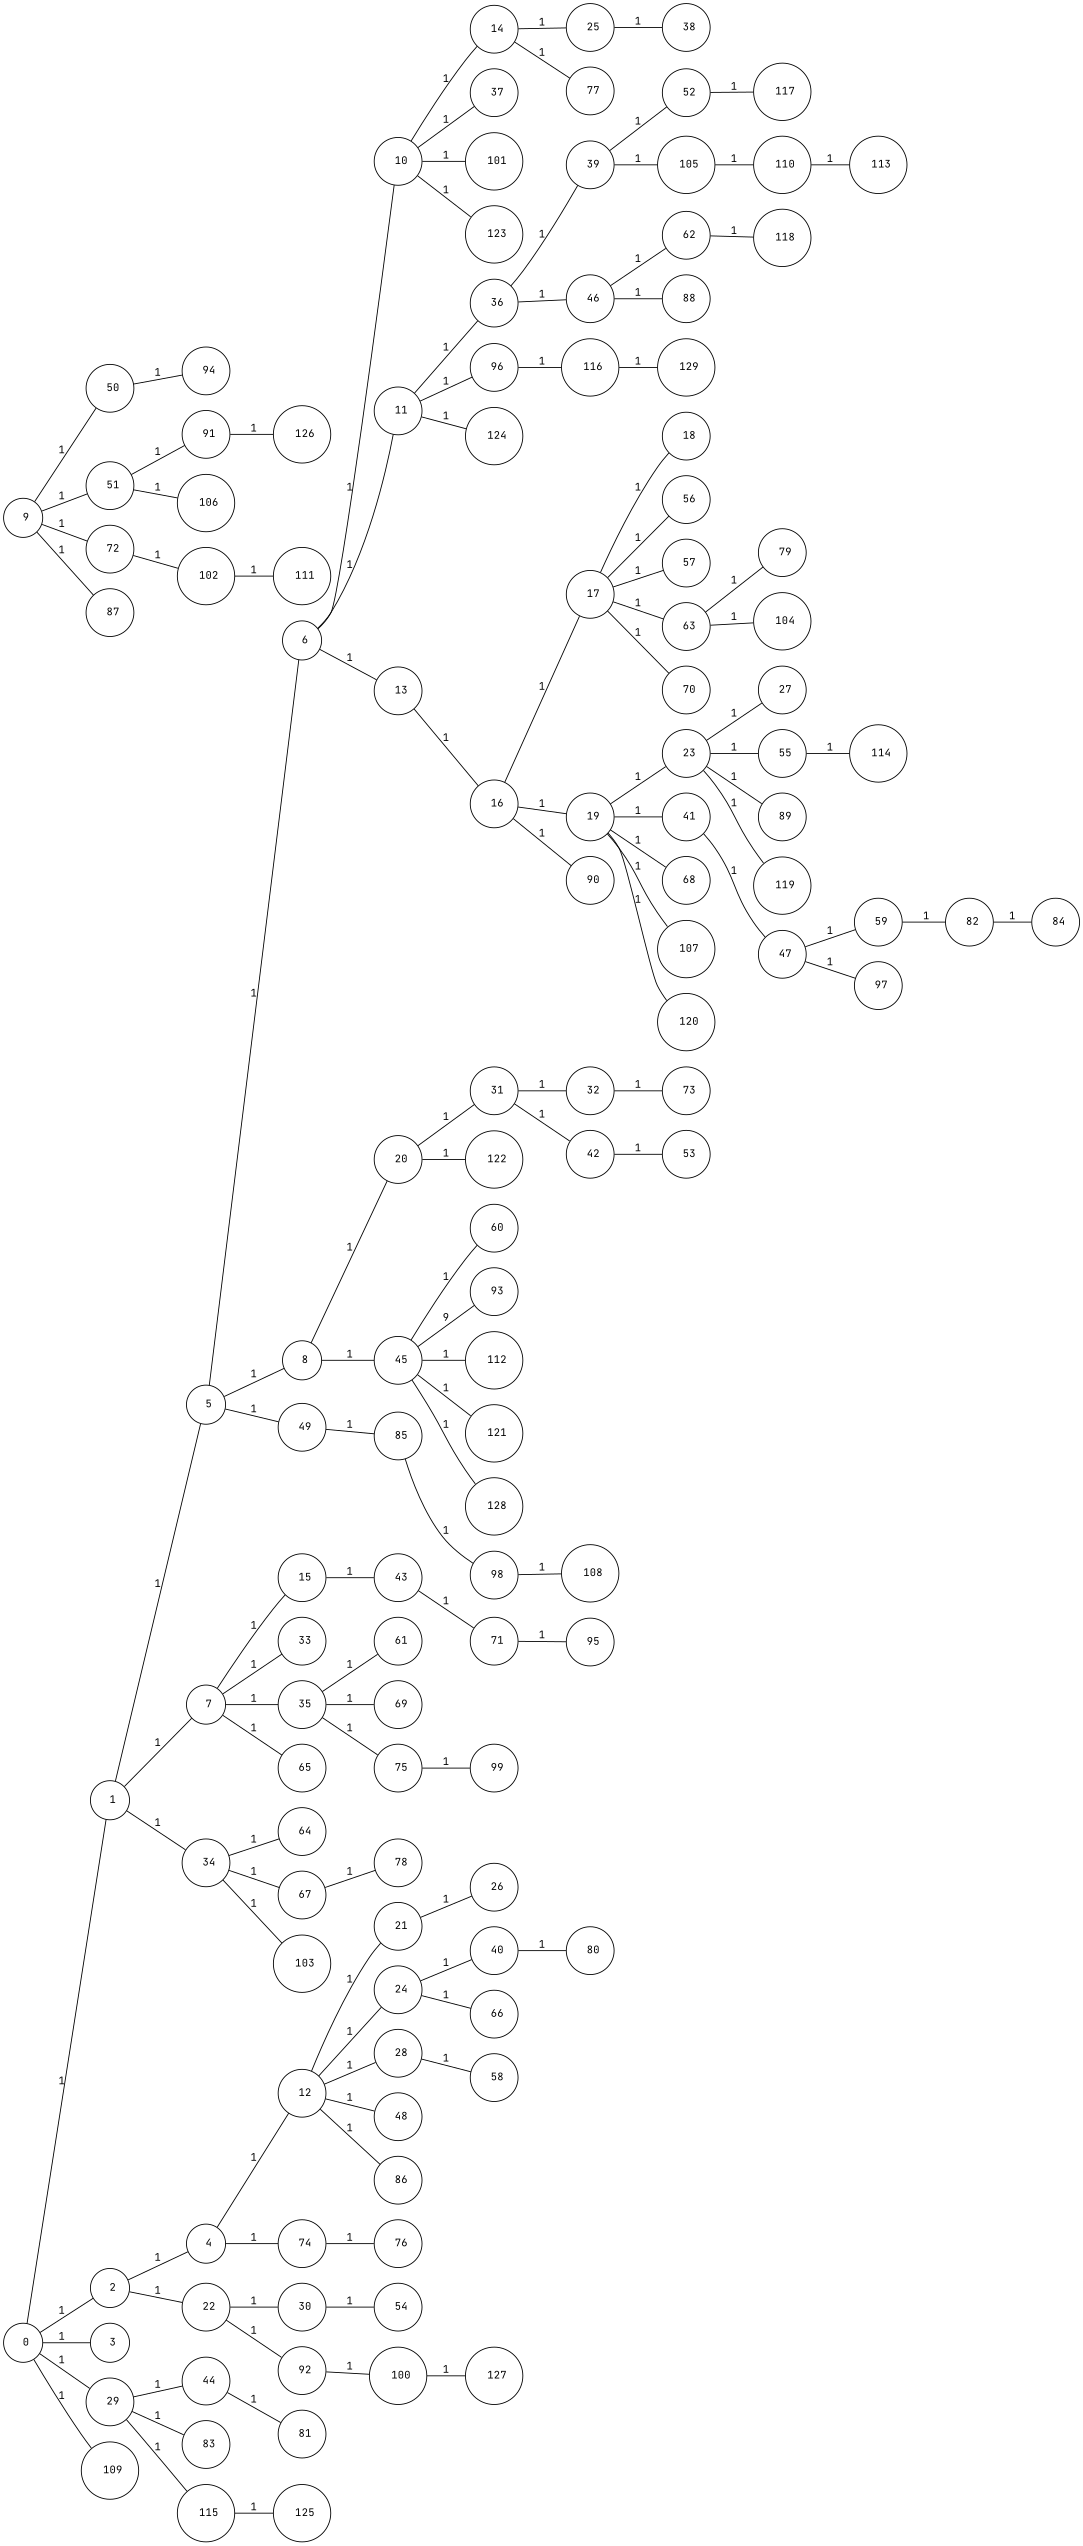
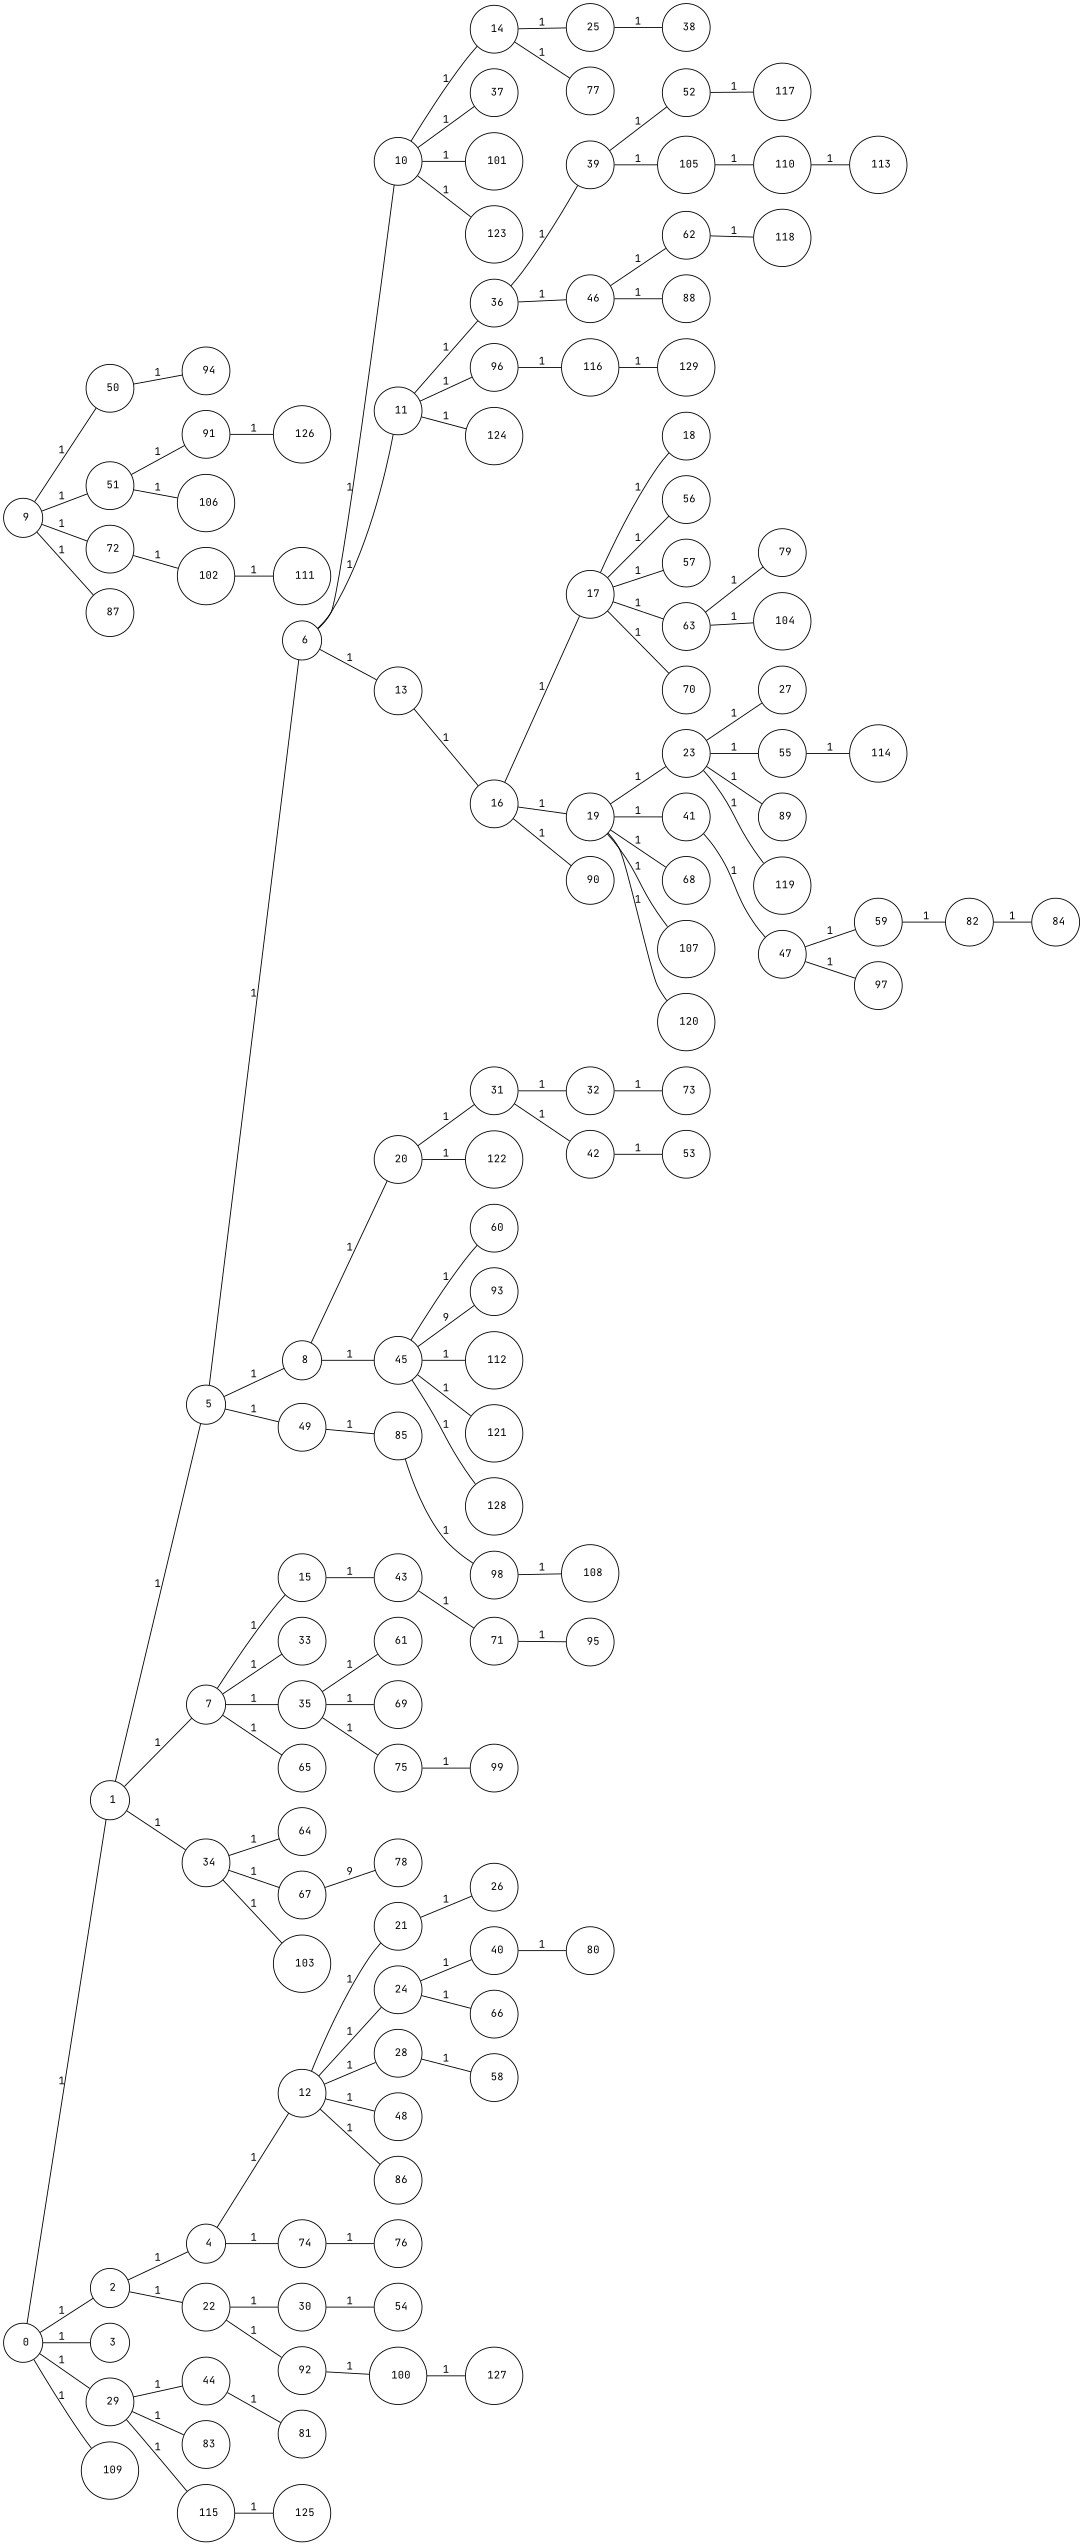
edge "78" -- "67": label "1" -> "9"
